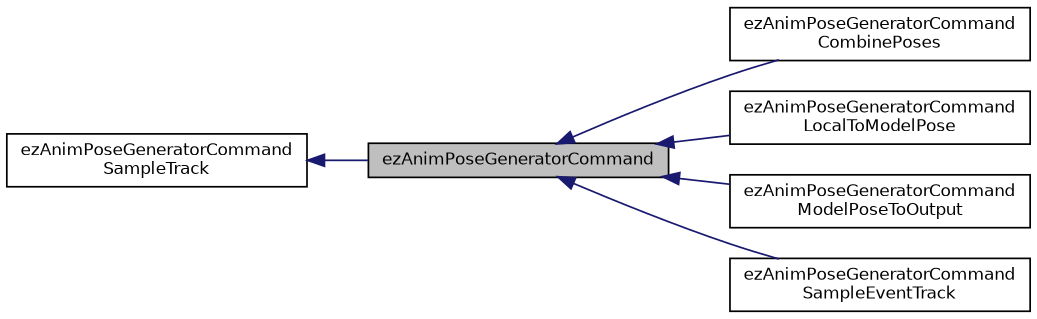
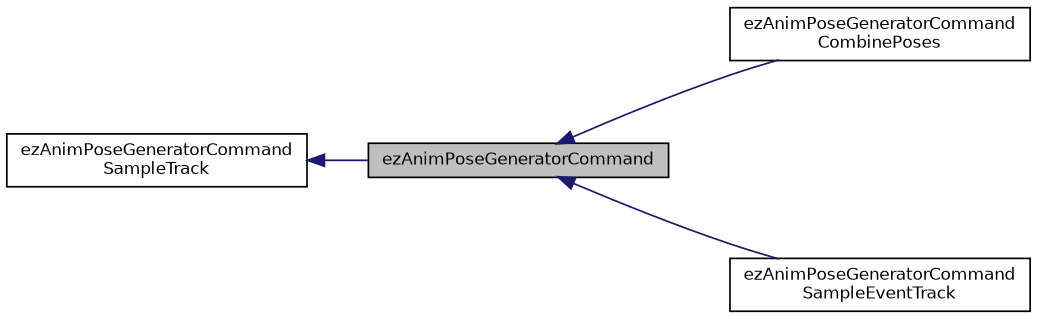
node "ezAnimPoseGeneratorCommand LocalToModelPose": removed
node "ezAnimPoseGeneratorCommand ModelPoseToOutput": removed
